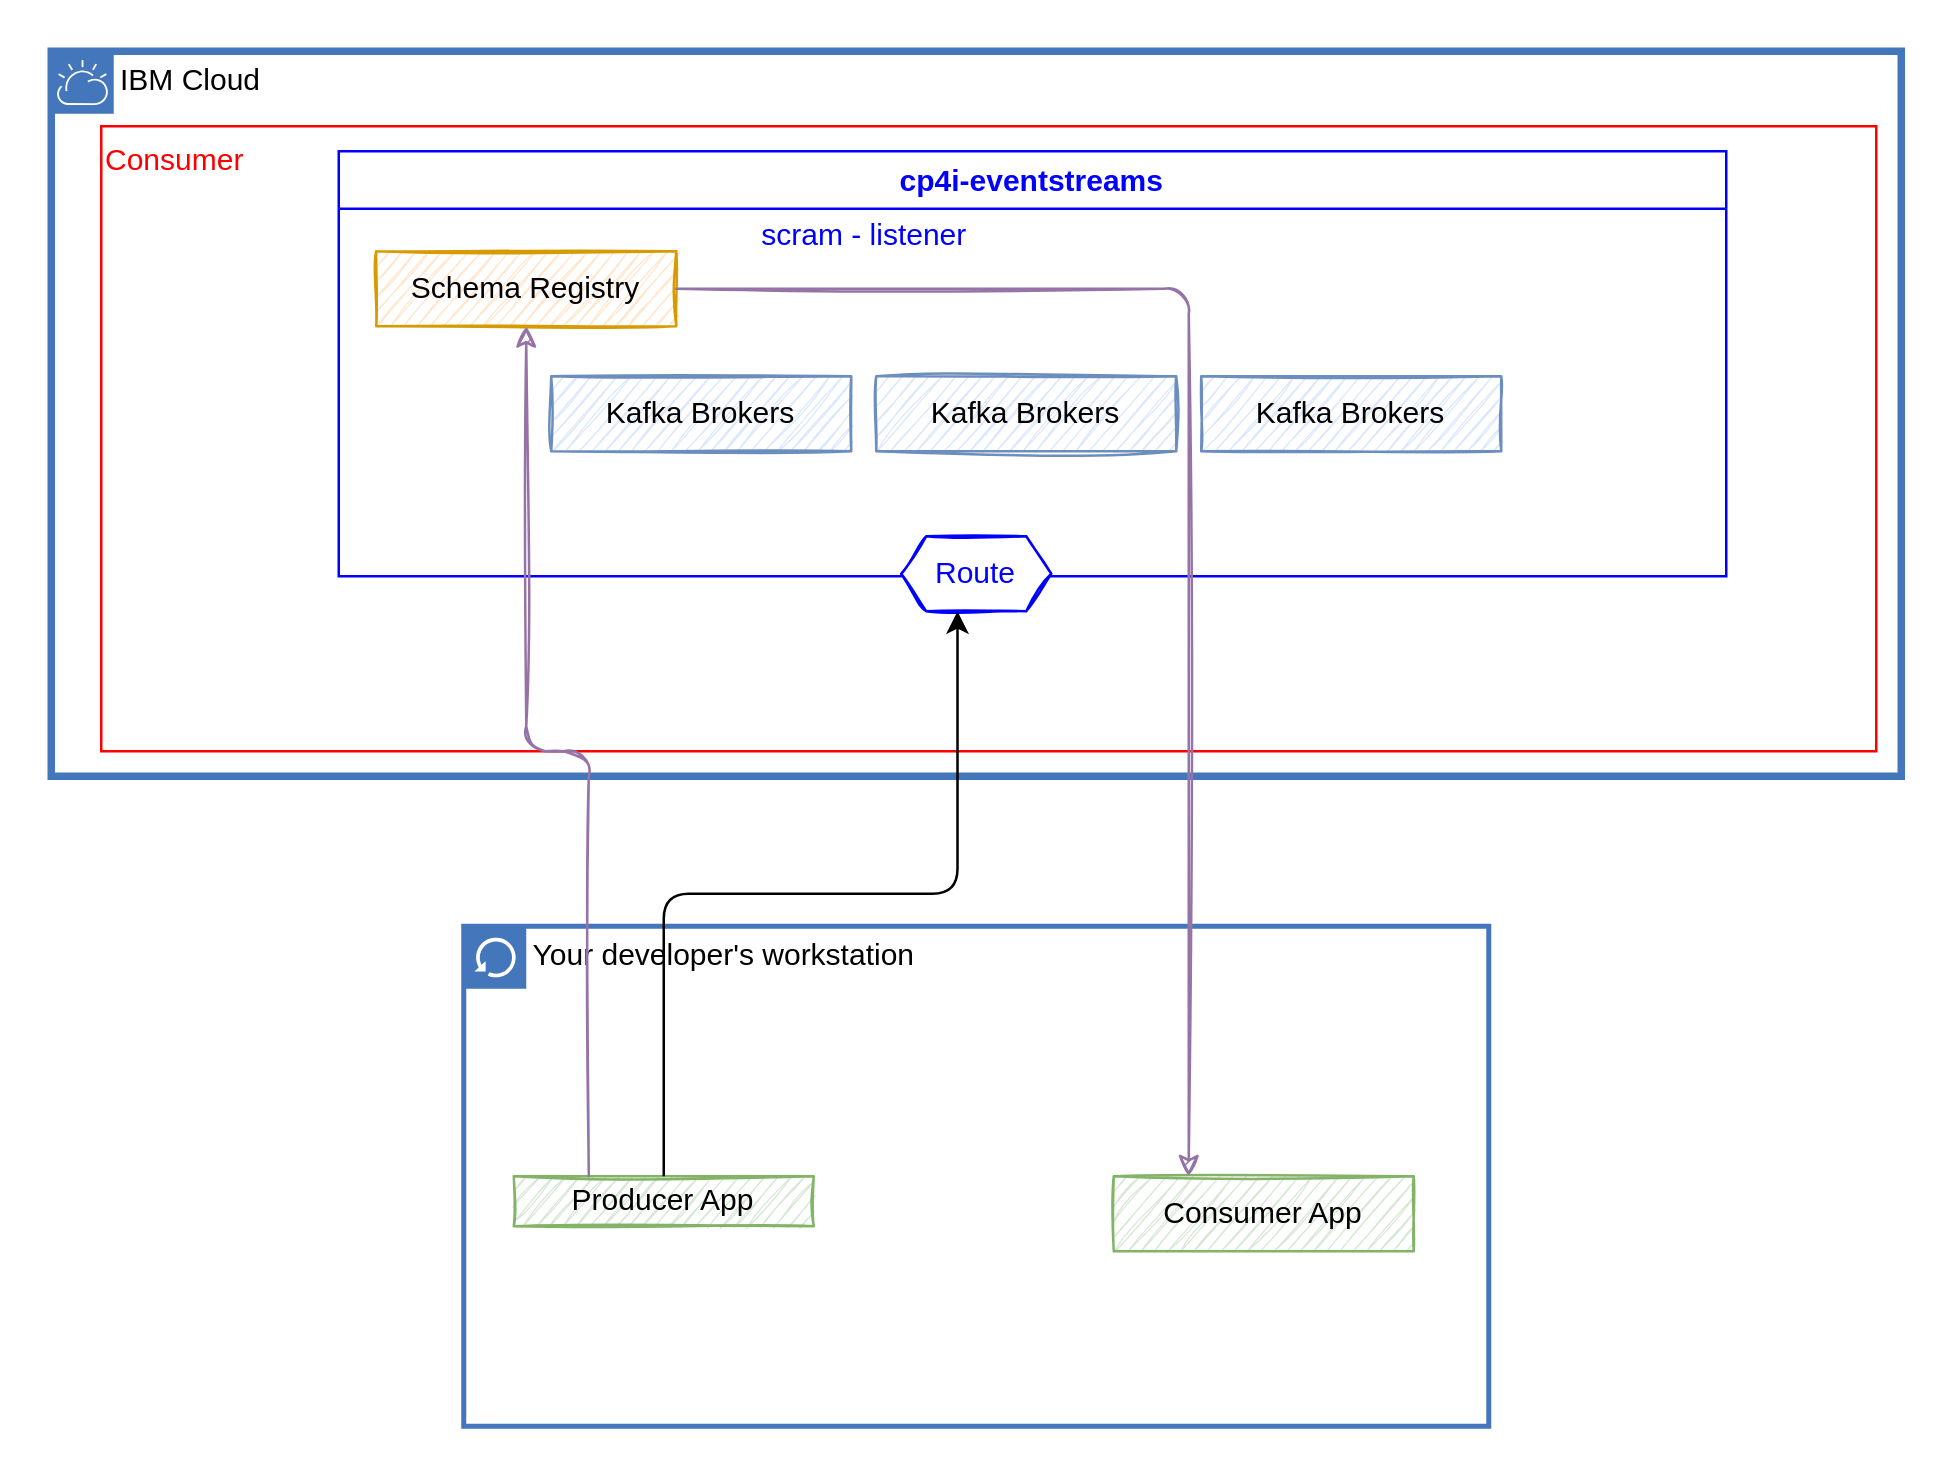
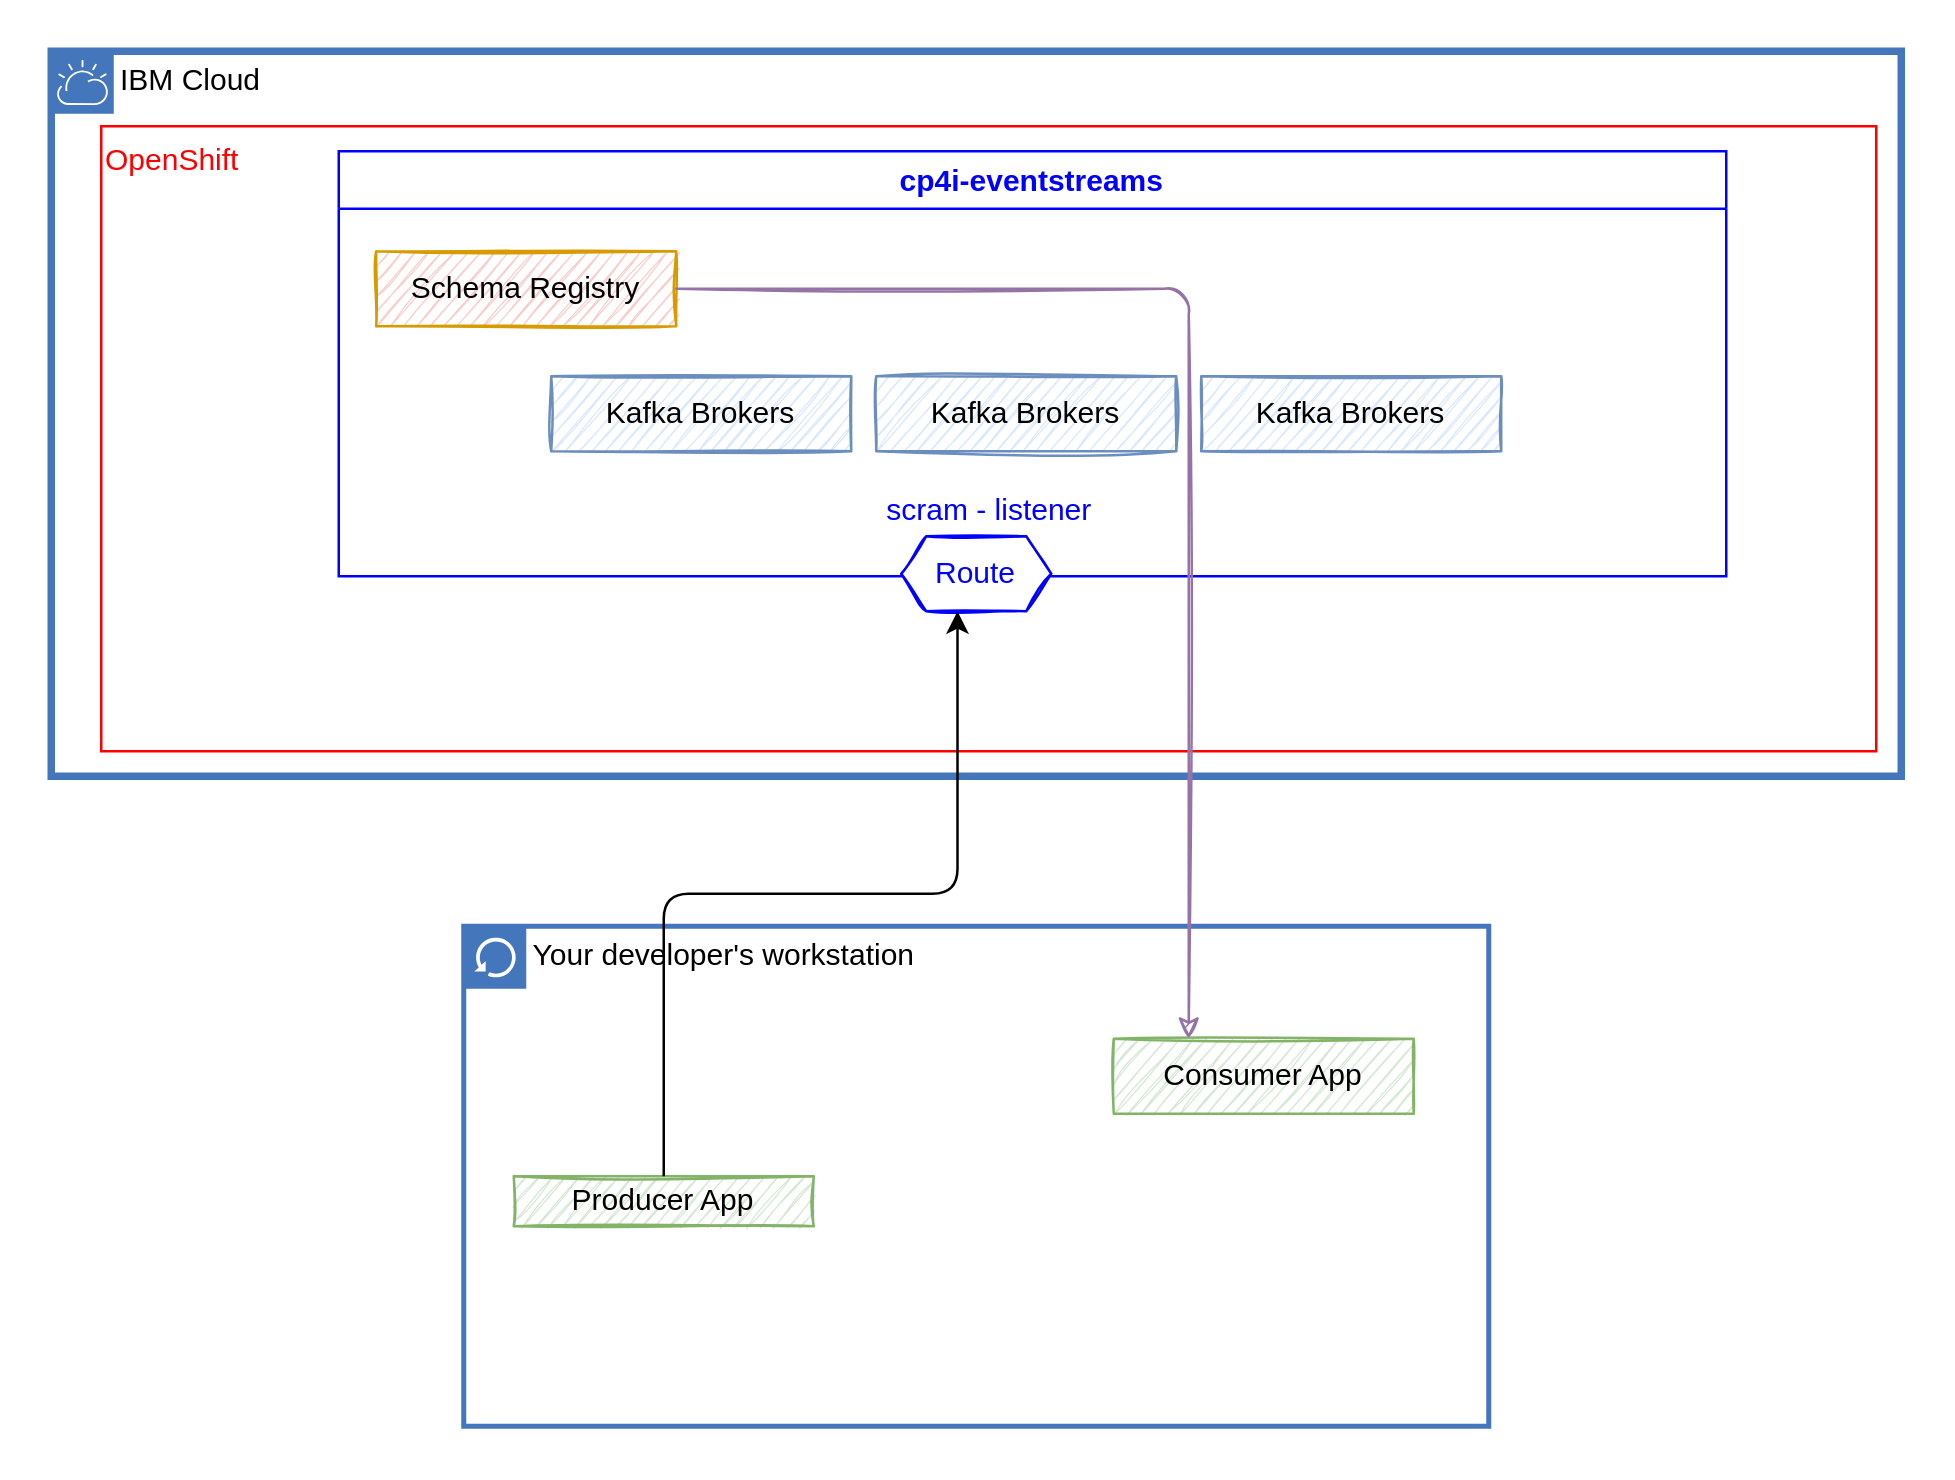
node "Consumer": label "Consumer" -> "OpenShift"
node "scram - listener": moved (864, 236) -> (989, 511)
node "Schema Registry": fillcolor #ffe6cc -> #f8cecc
edge "Producer App" -> "Schema Registry": removed
node "Consumer App": moved (1264, 1214) -> (1264, 1076)
